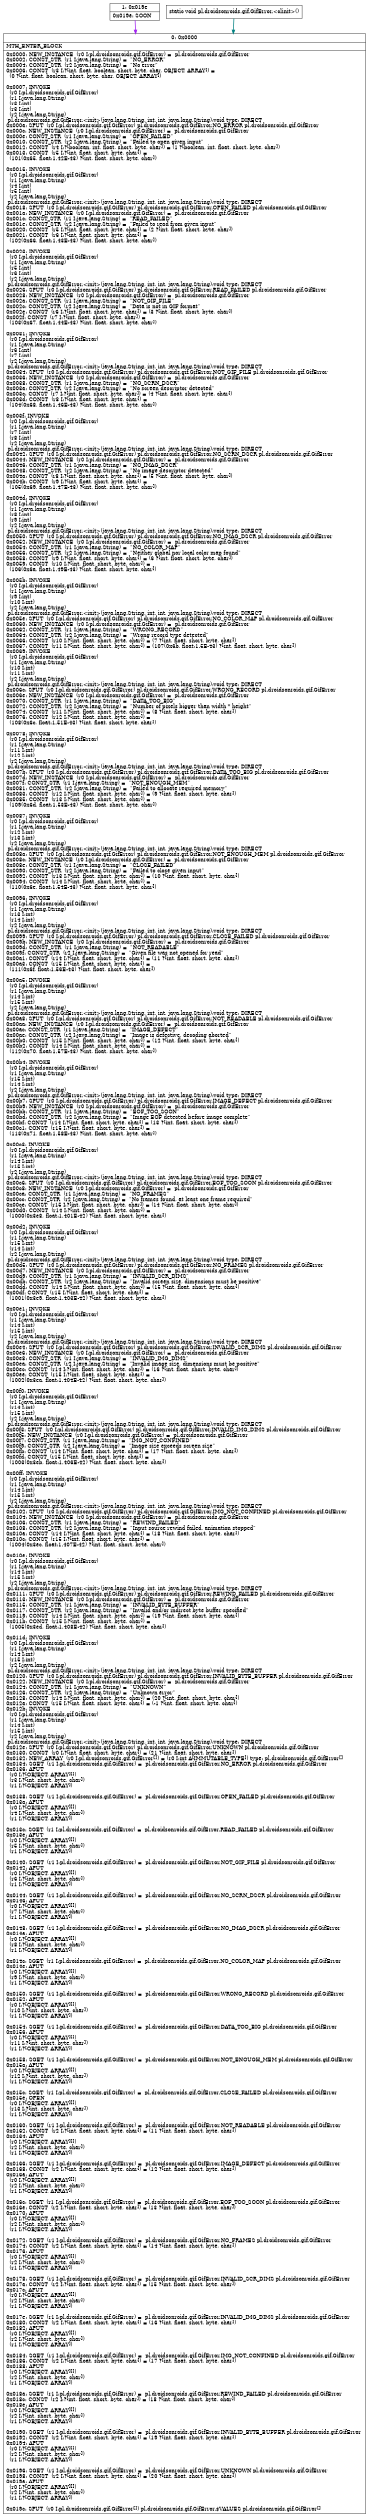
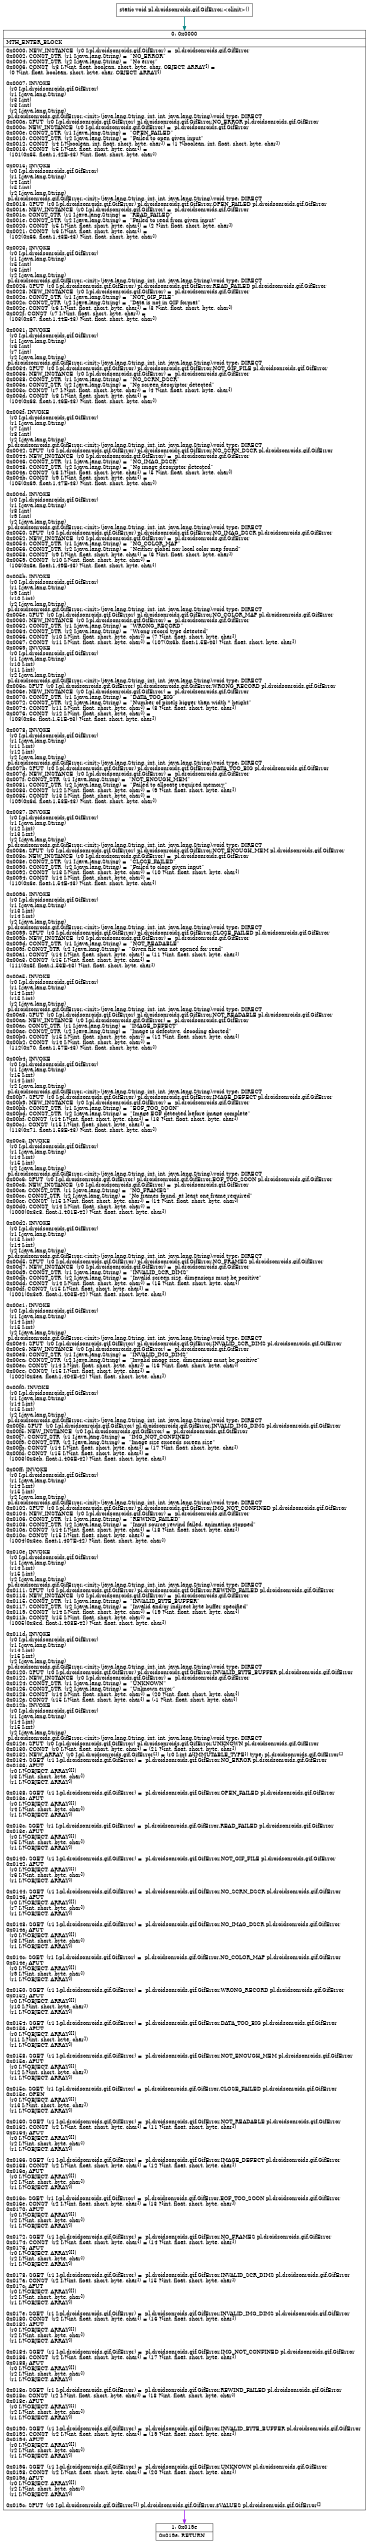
node "1: 0x019e": text "0x019e: SOON" -> "0x019e: RETURN"
edge "1: 0x019e" -> "0: 0x0000": reversed
